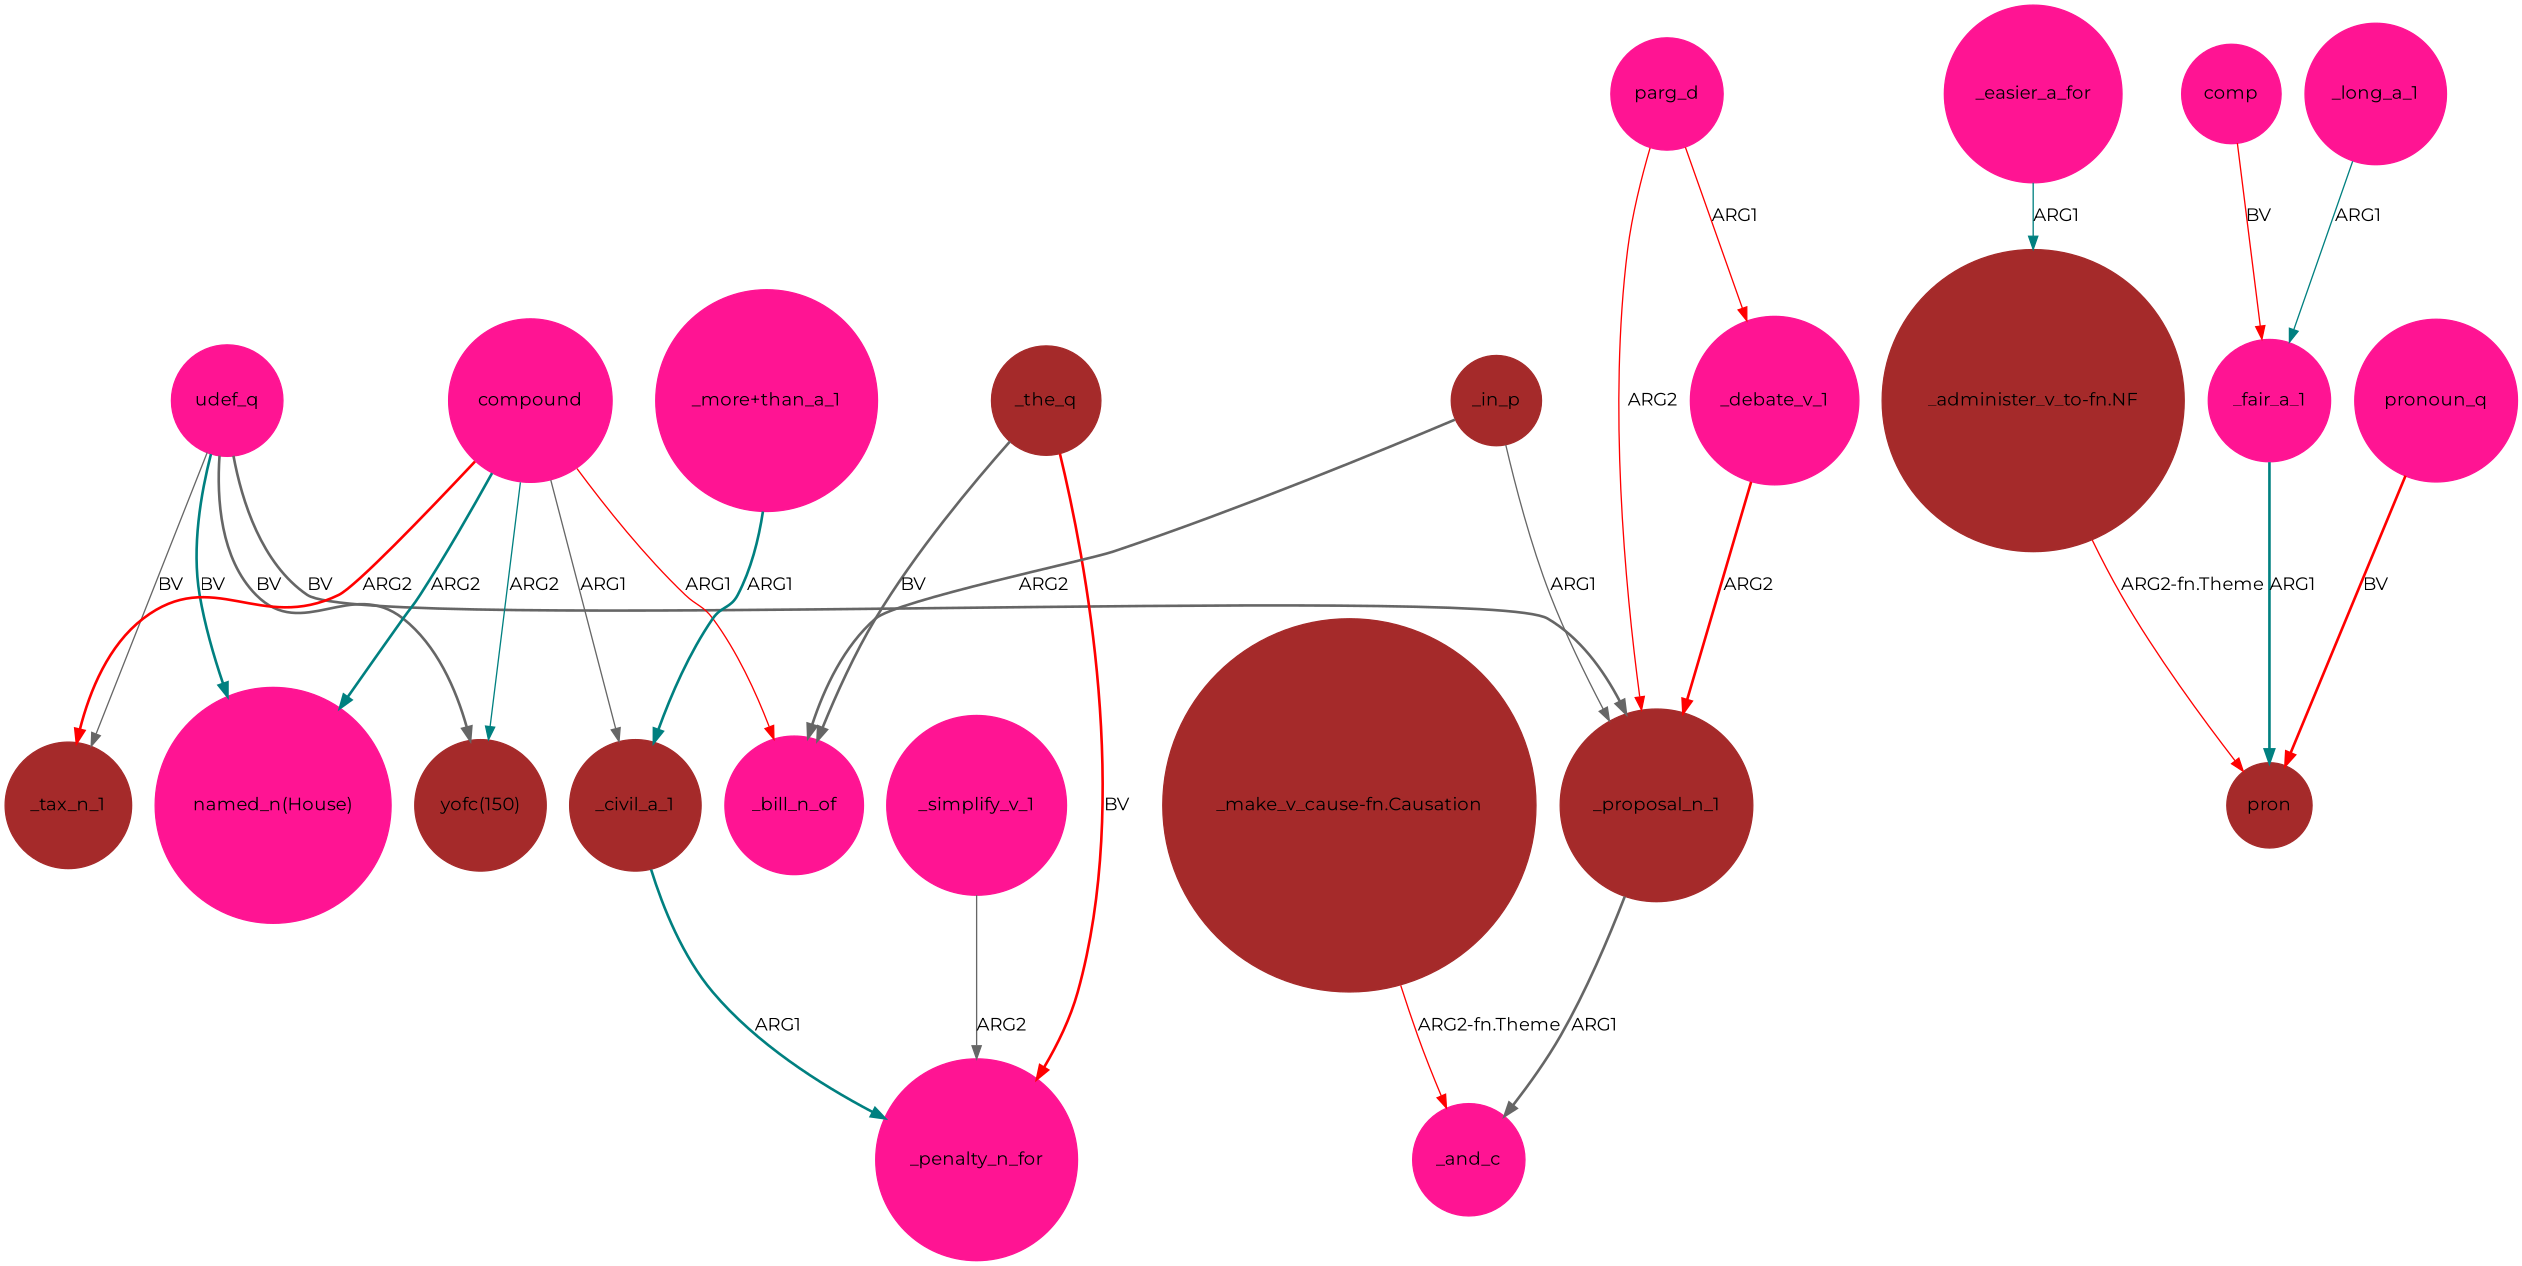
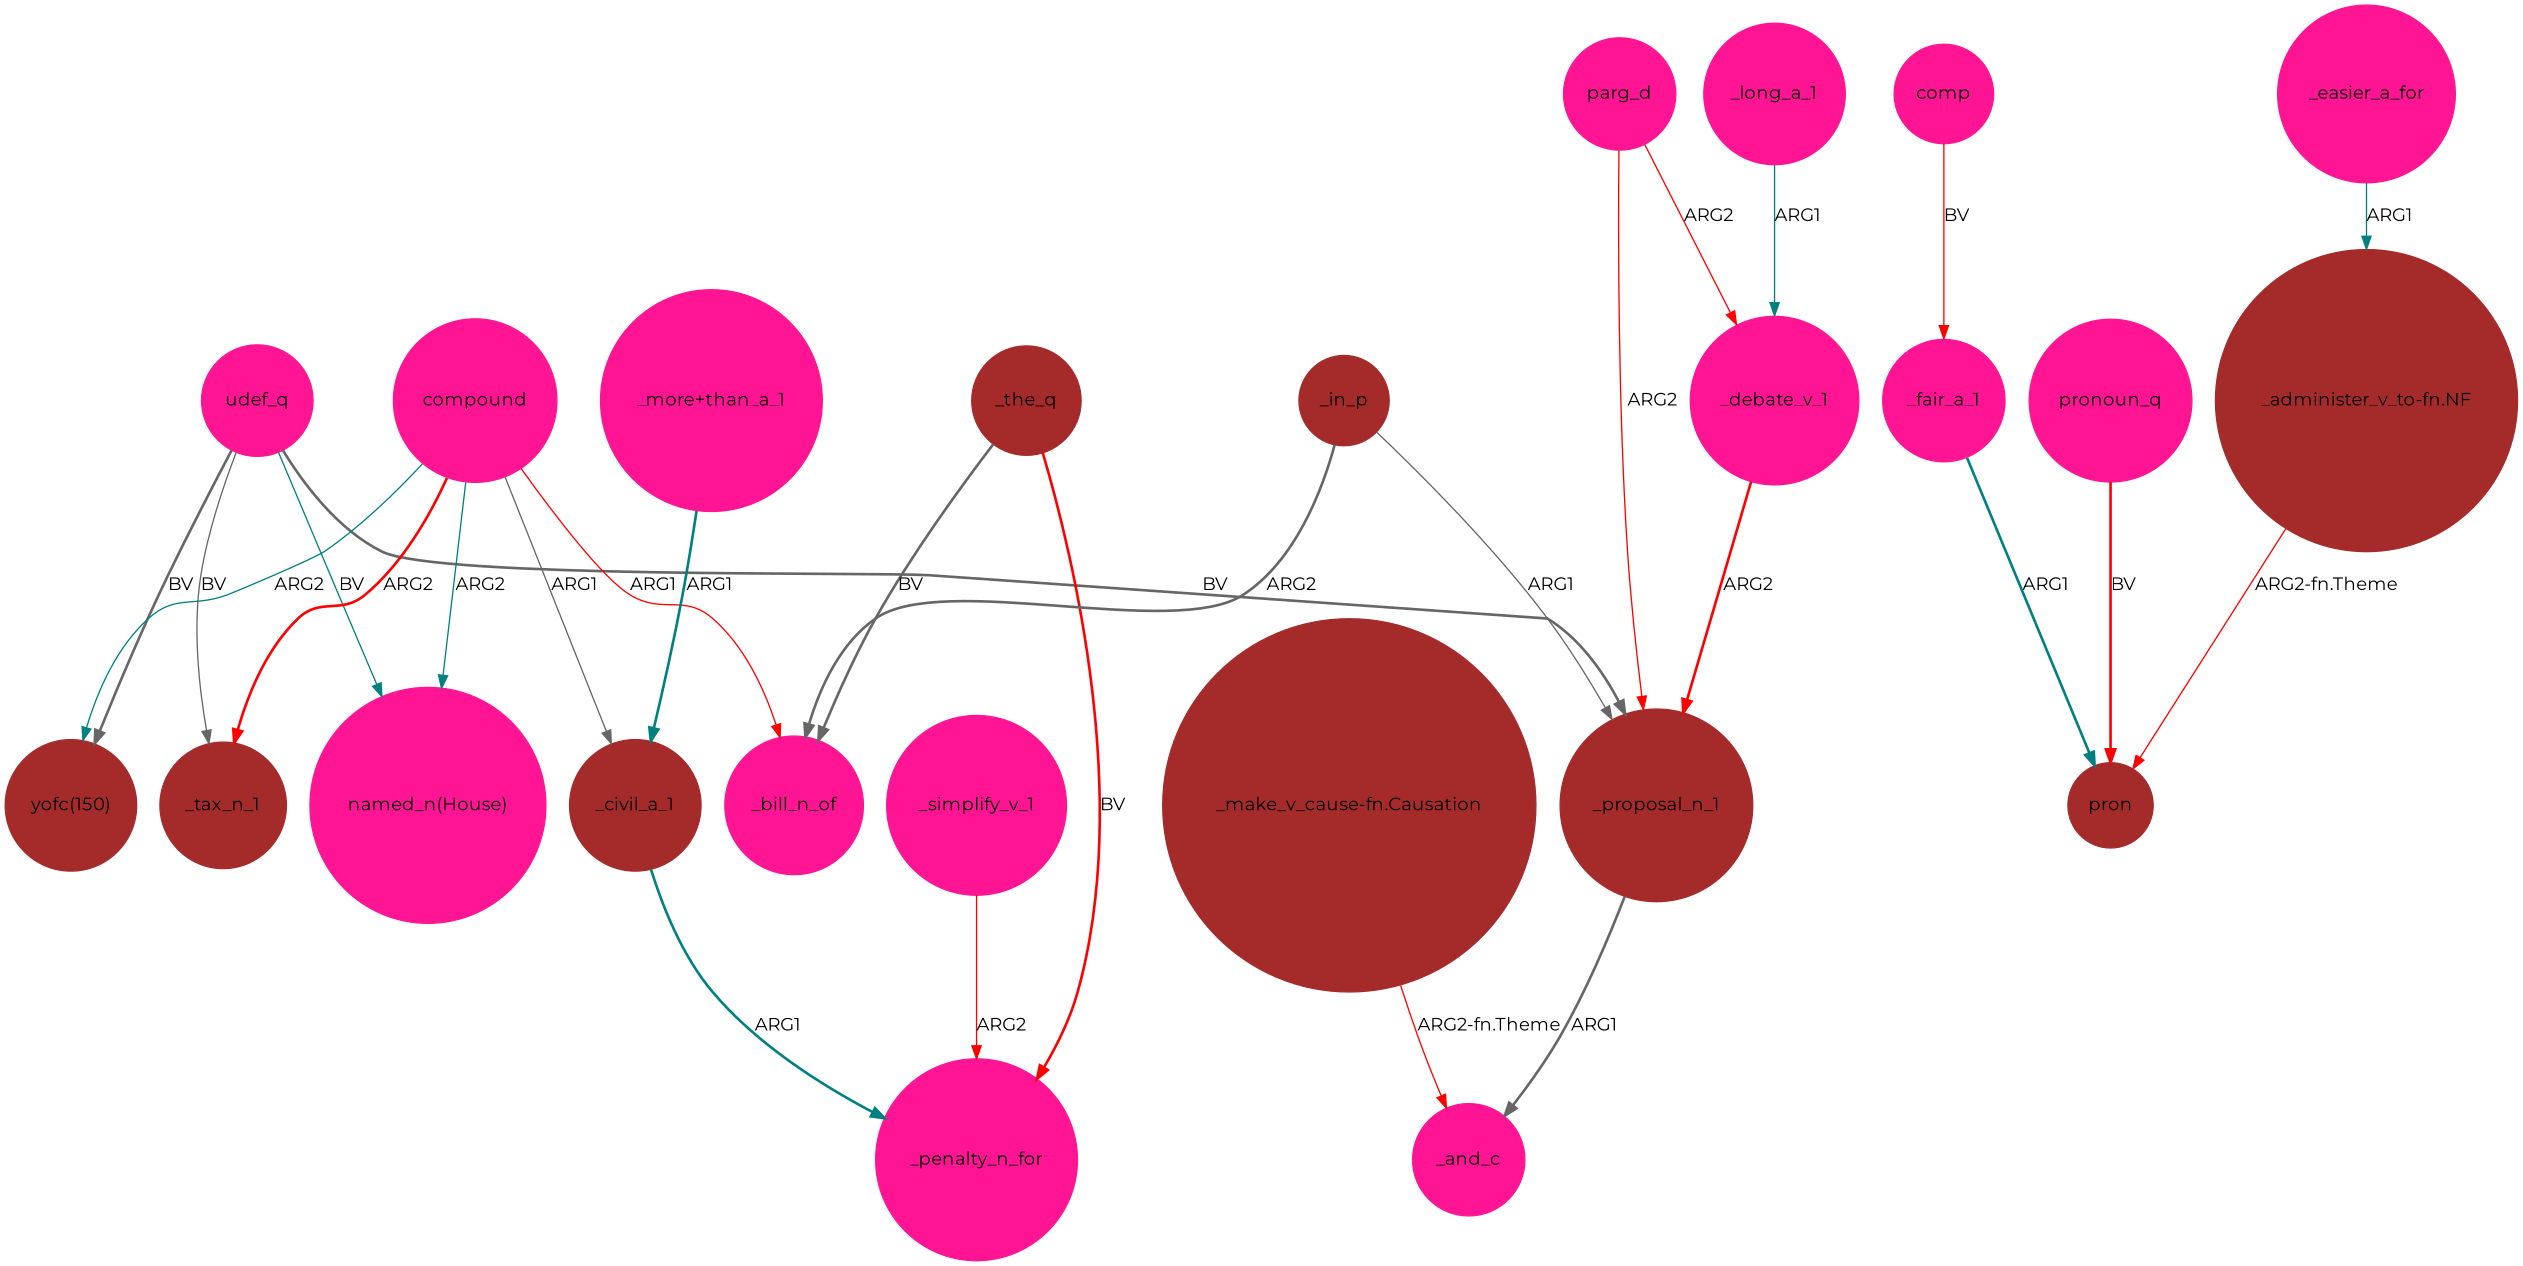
edge "parg_d" -> "_debate_v_1": label "ARG1" -> "ARG2"
edge "_long_a_1" -> "_fair_a_1": now "_long_a_1" -> "_debate_v_1"
edge "udef_q" -> "named_n(House)": style bold -> solid
edge "compound" -> "named_n(House)": style bold -> solid
edge "_simplify_v_1" -> "_penalty_n_for": color gray40 -> red
